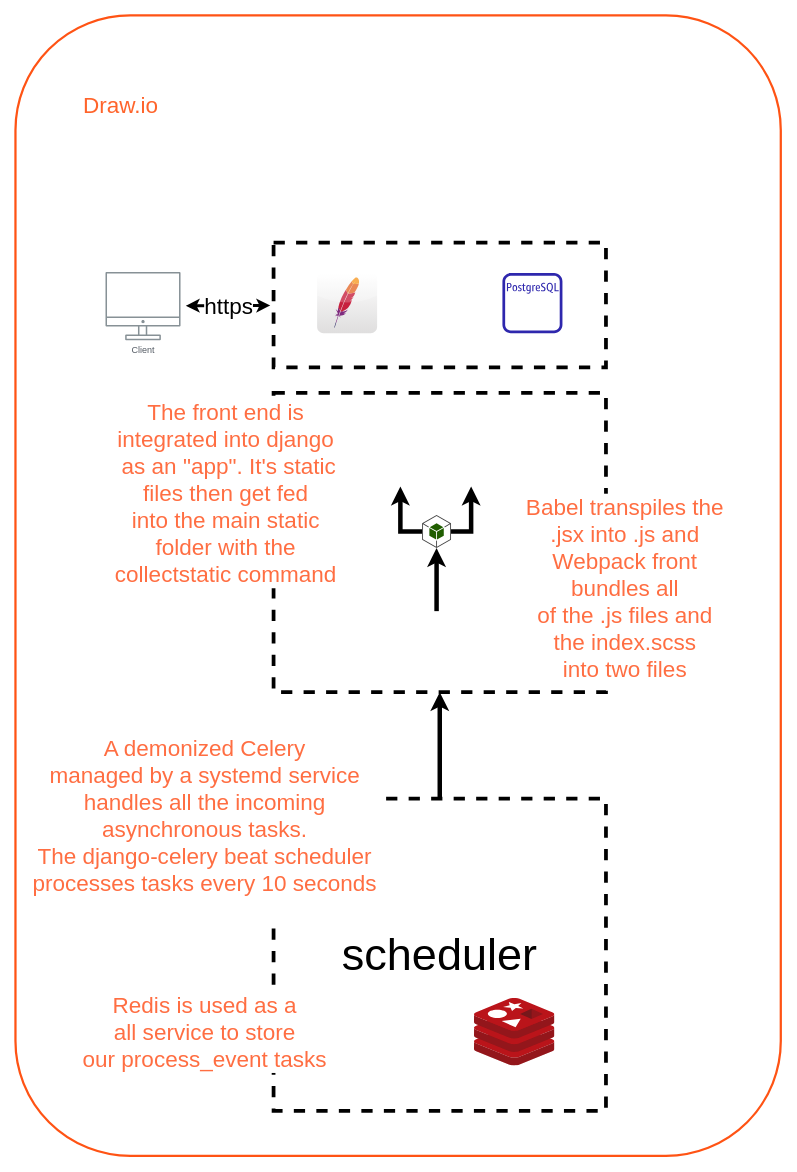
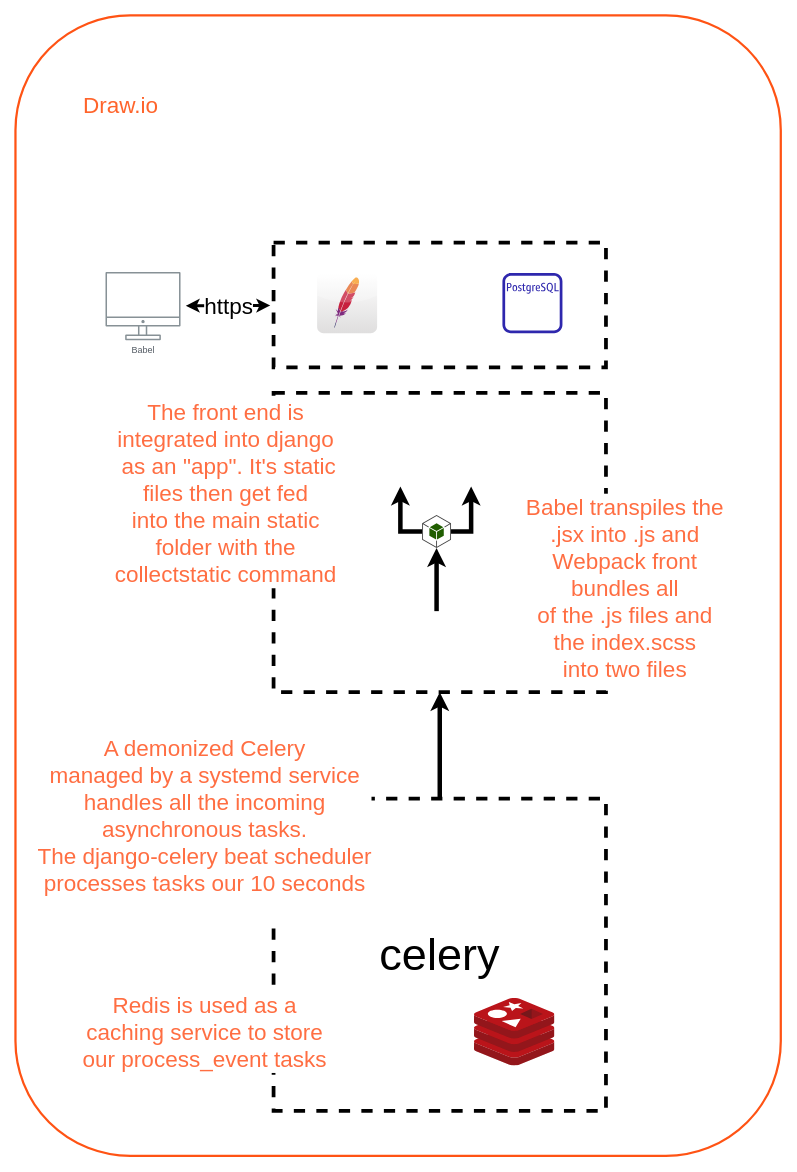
node "Client": label "Client" -> "Babel"
node "A demonized Celery managed by a systemd service handles all the incoming asynchronous tasks. The django-celery beat scheduler processes tasks every 10 seconds": label "A demonized Celery managed by a systemd service handles all the incoming asynchronous tasks. The django-celery beat scheduler processes tasks every 10 seconds" -> "A demonized Celery managed by a systemd service handles all the incoming asynchronous tasks. The django-celery beat scheduler processes tasks our 10 seconds"
node "scheduler": label "scheduler" -> "celery"
node "Redis is used as a all service to store our process_event tasks": label "Redis is used as a all service to store our process_event tasks" -> "Redis is used as a caching service to store our process_event tasks"
